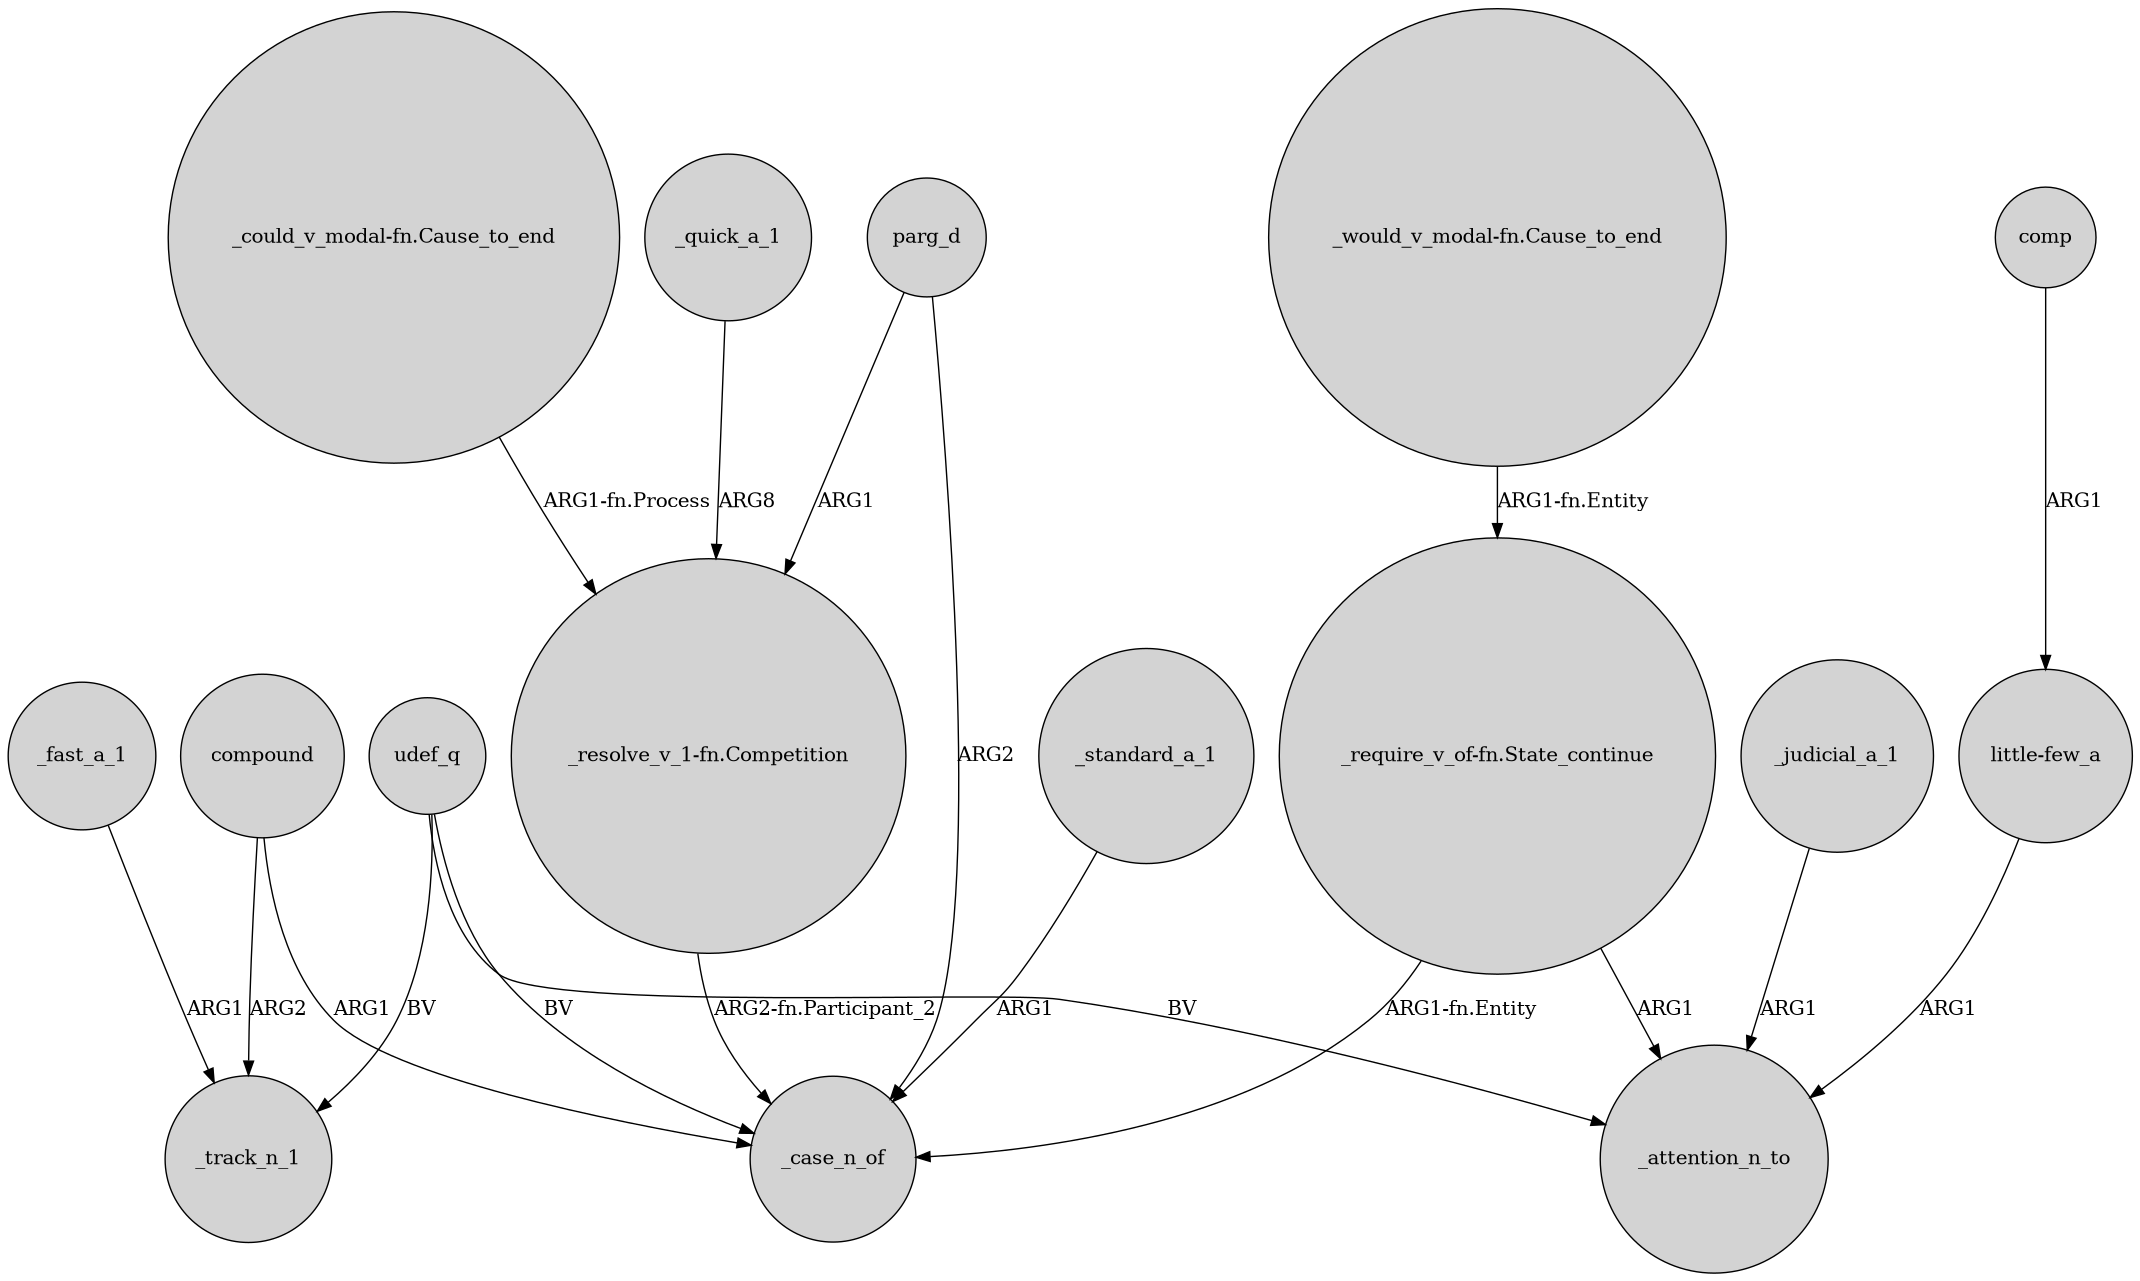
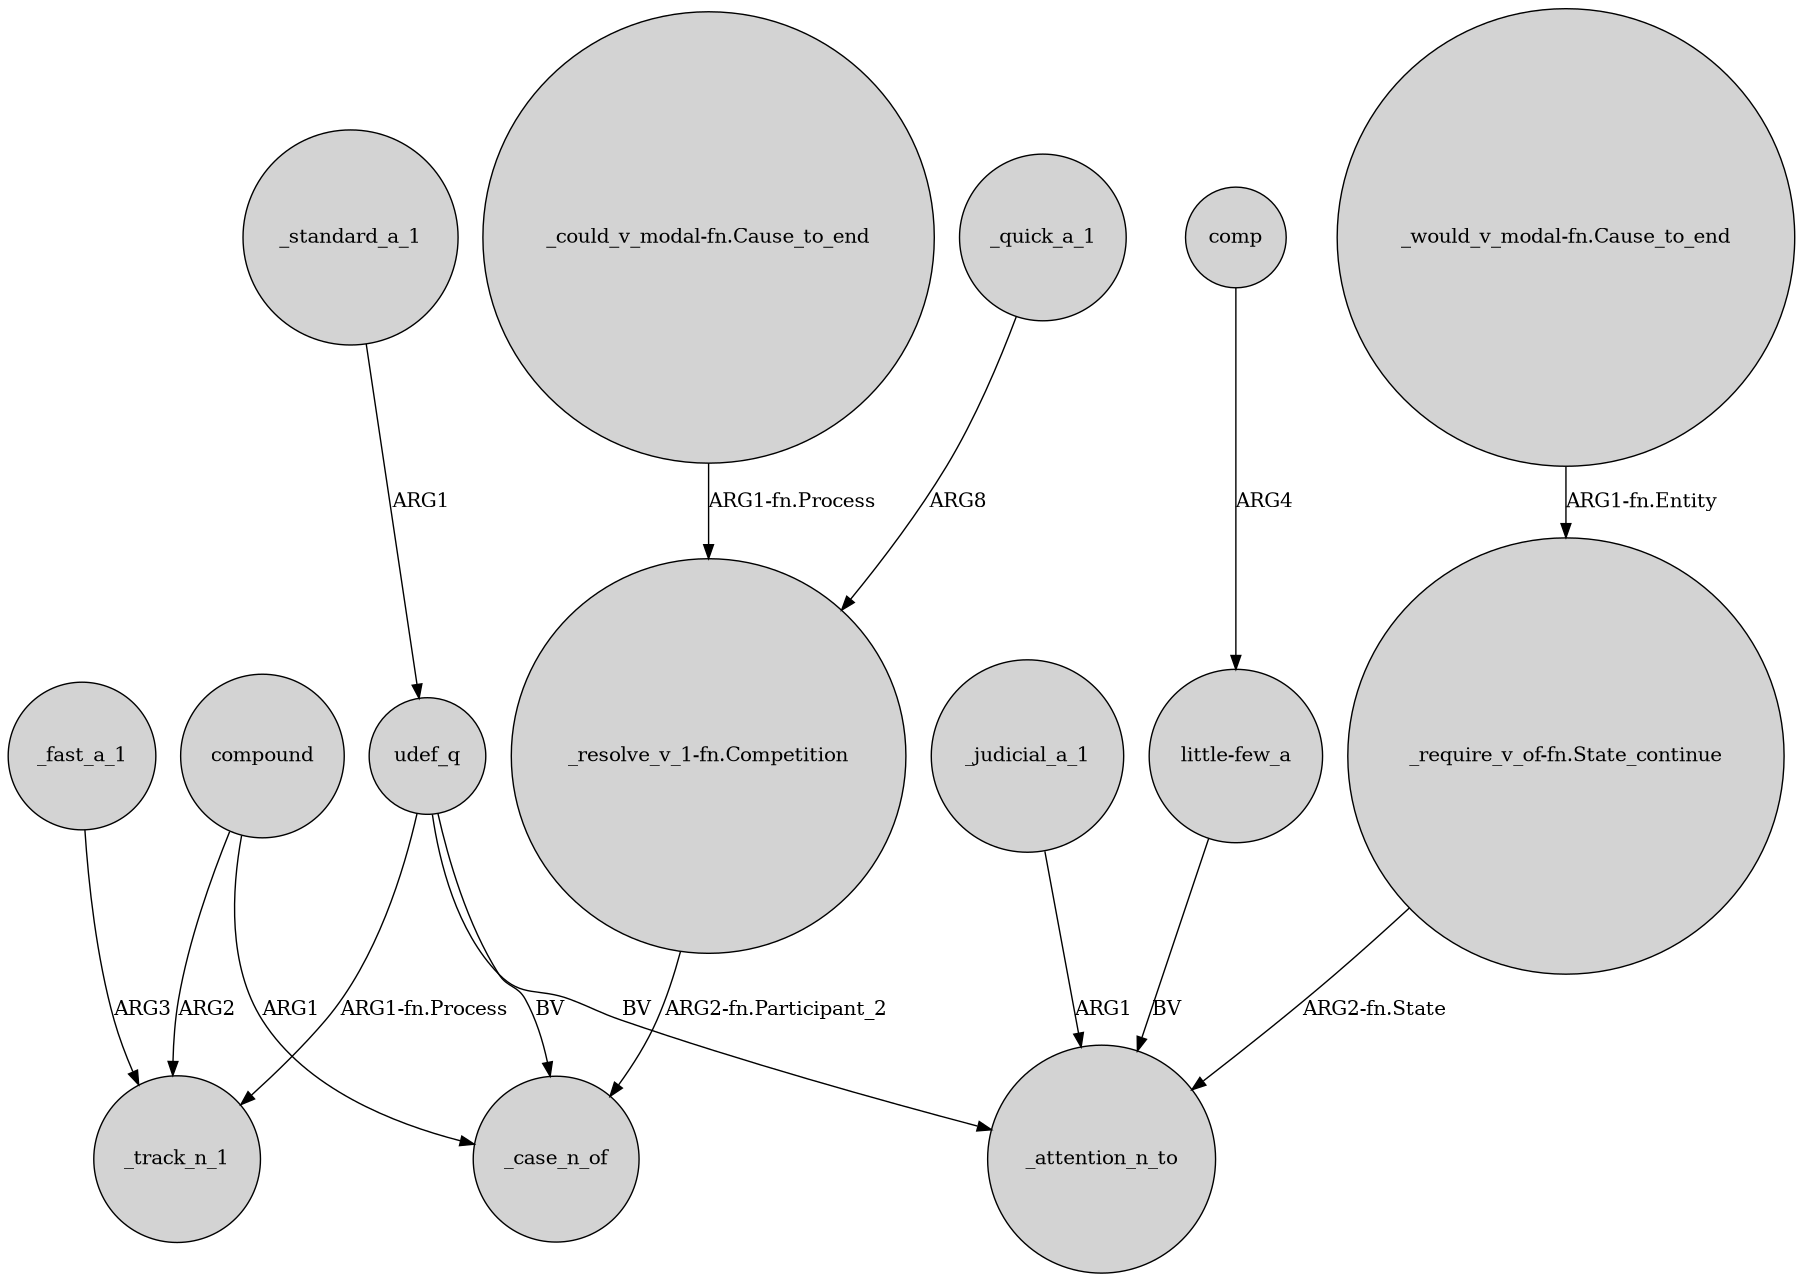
node "parg_d": removed
edge "comp" -> "little-few_a": label "ARG1" -> "ARG4"
edge "_standard_a_1" -> "_case_n_of": now "_standard_a_1" -> "udef_q"
edge "_fast_a_1" -> "_track_n_1": label "ARG1" -> "ARG3"
edge "udef_q" -> "_track_n_1": label "BV" -> "ARG1-fn.Process"
edge "_require_v_of-fn.State_continue" -> "_attention_n_to": label "ARG1" -> "ARG2-fn.State"
edge "little-few_a" -> "_attention_n_to": label "ARG1" -> "BV"
edge "_require_v_of-fn.State_continue" -> "_case_n_of": removed, label "ARG1-fn.Entity"
